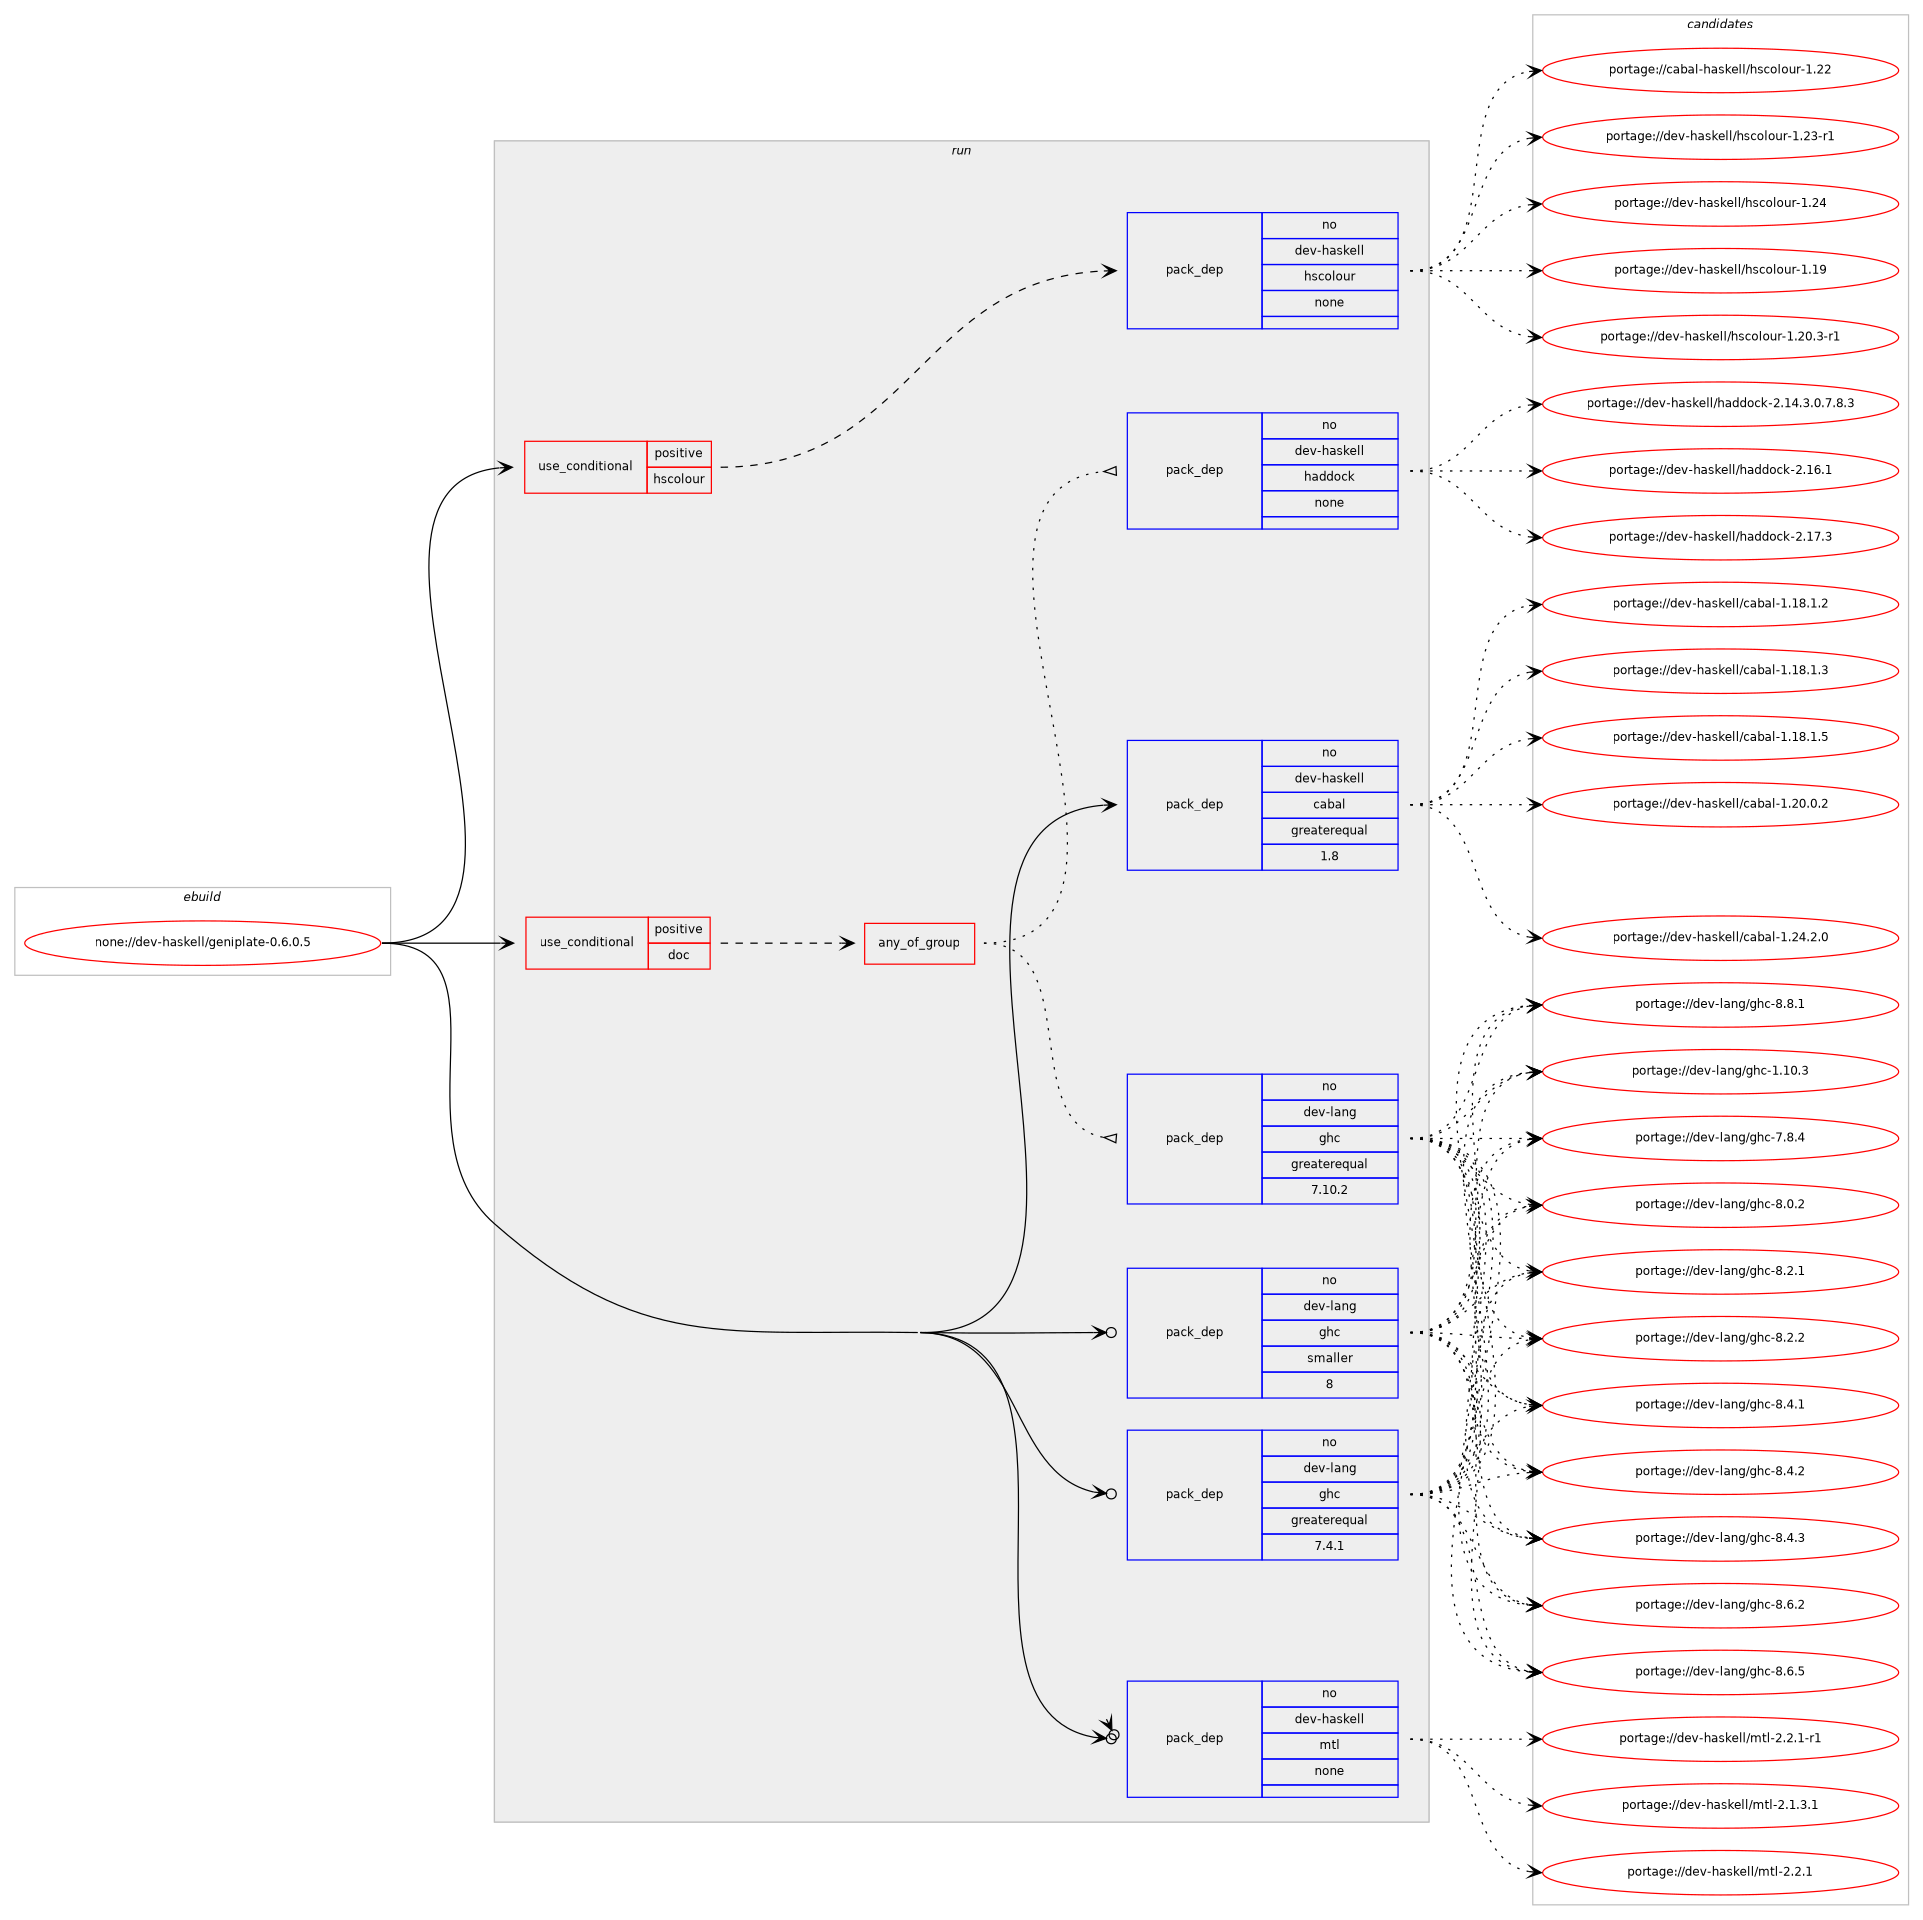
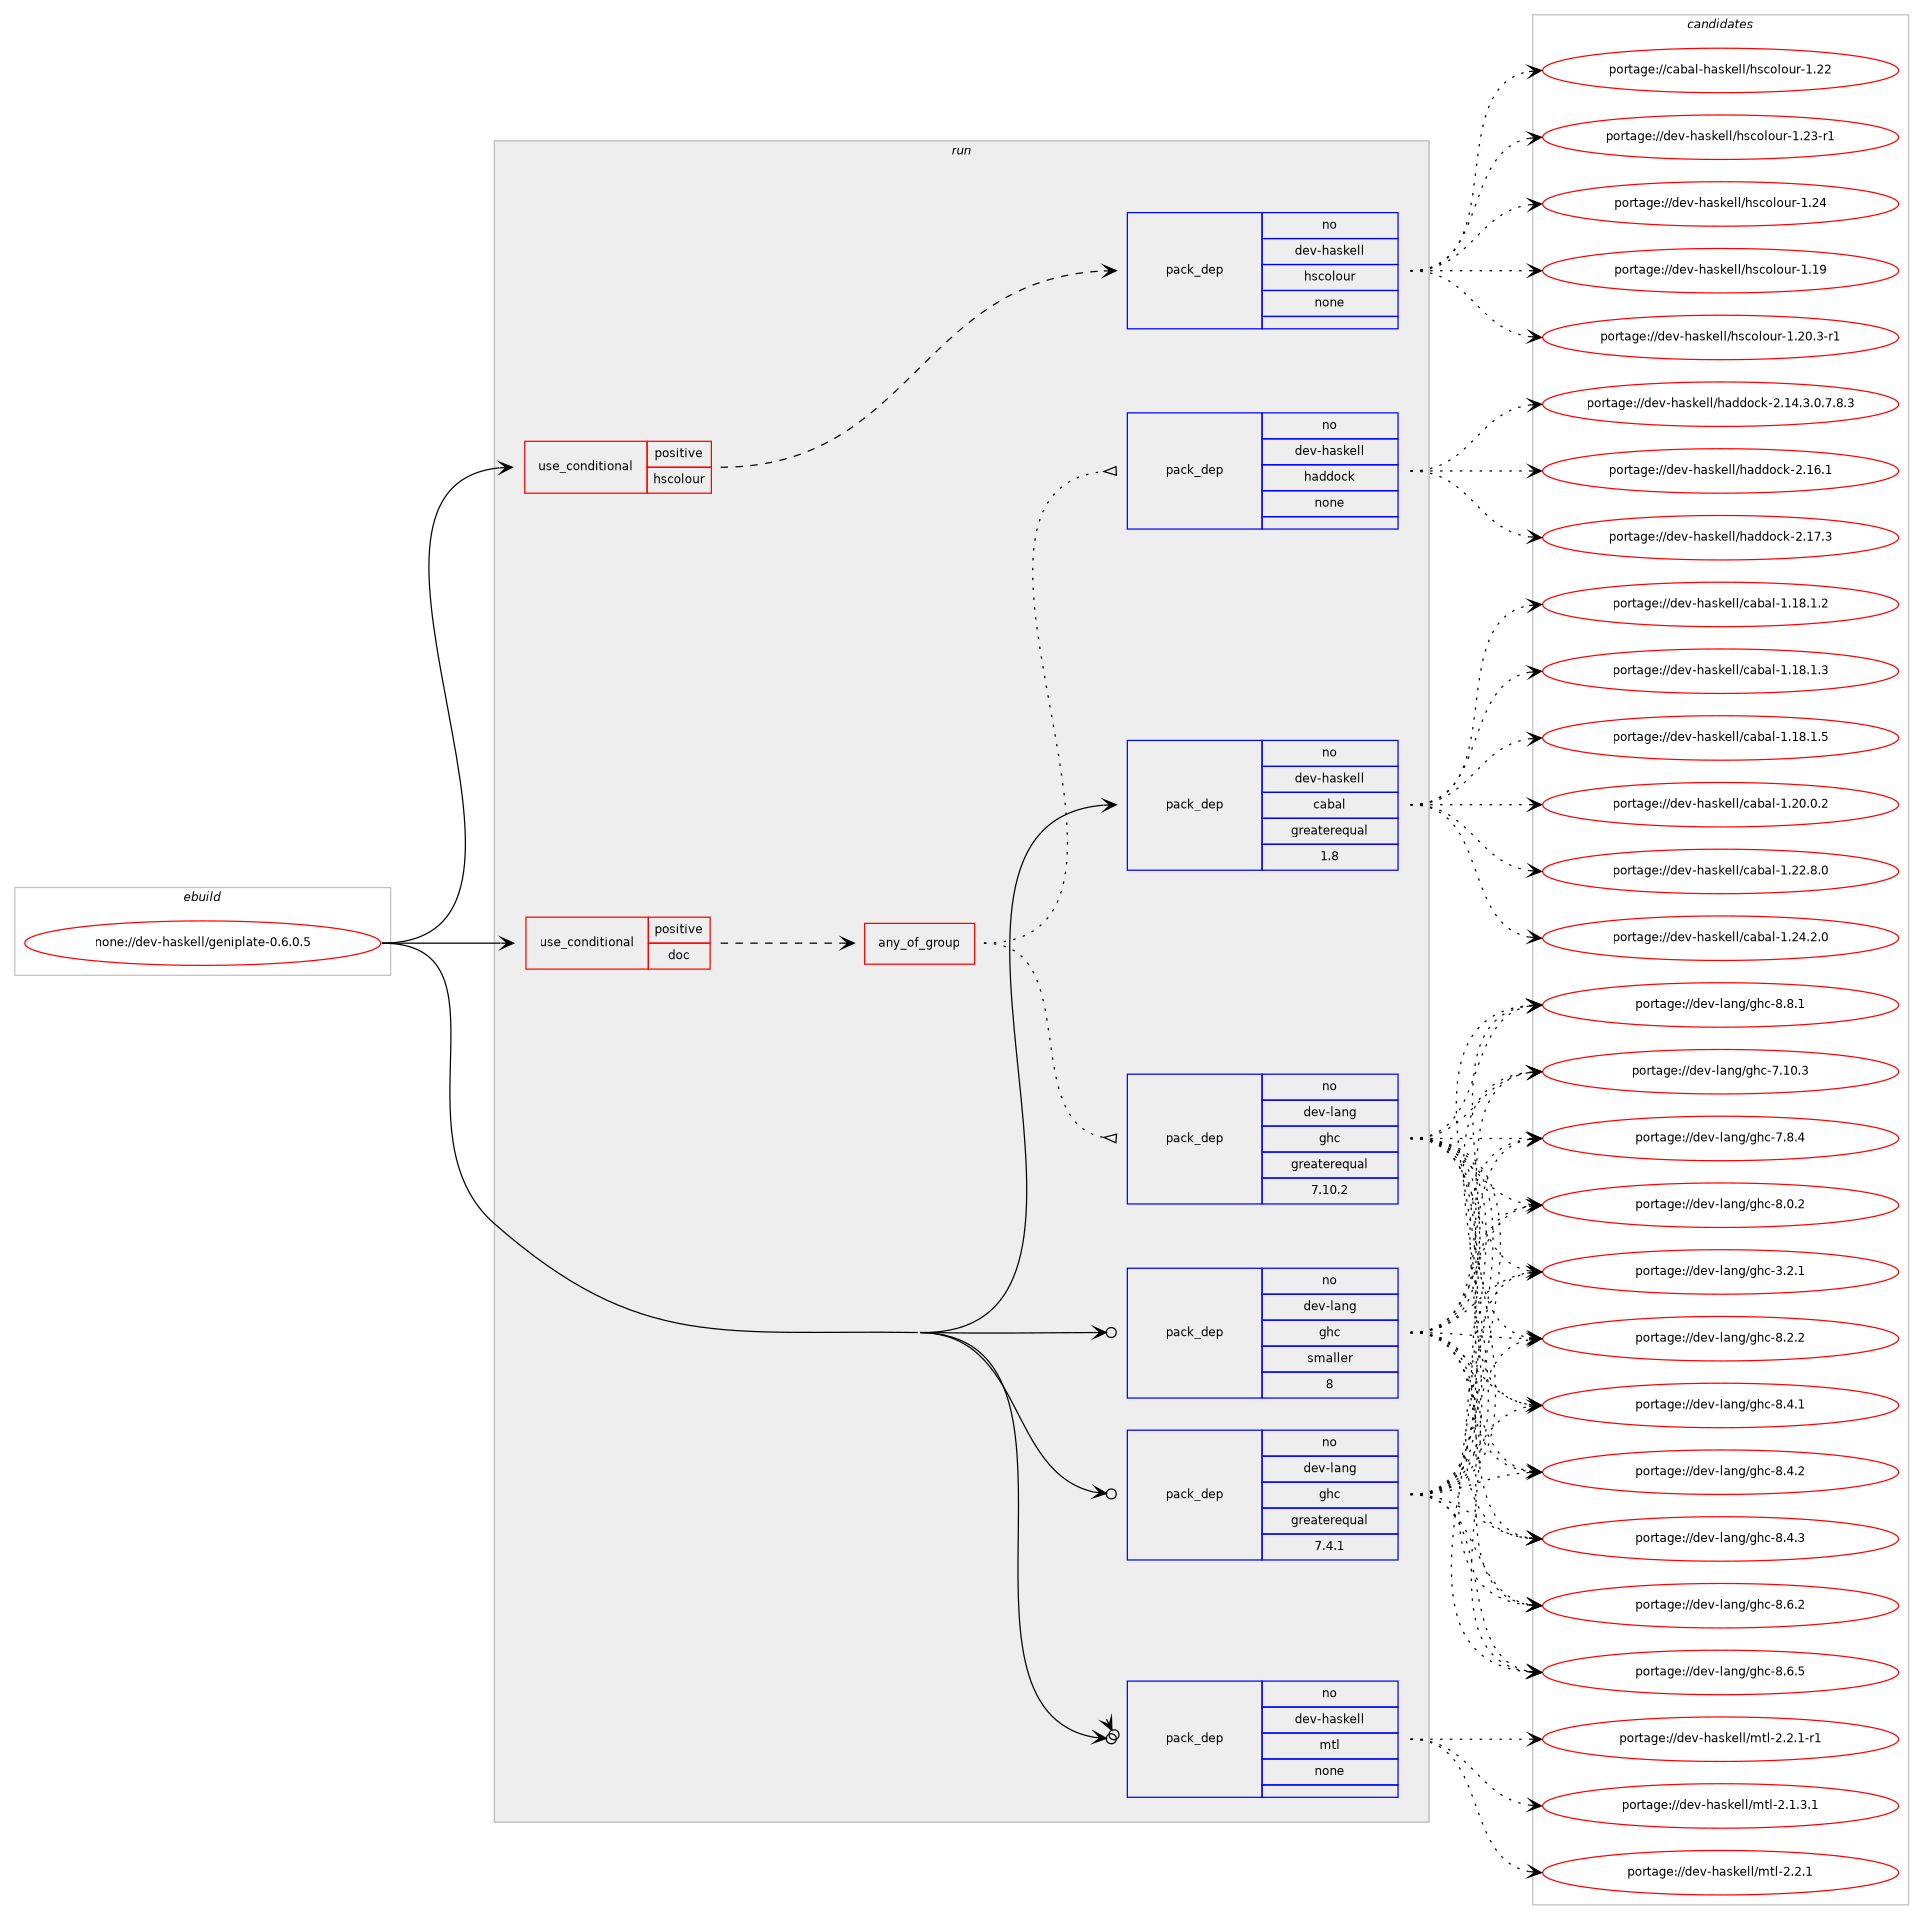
node "portage://dev-haskell/cabal-1.22.8.0": added
node "portage://dev-lang/ghc-1.10.3": label "portage://dev-lang/ghc-1.10.3" -> "portage://dev-lang/ghc-7.10.3"
node "portage://dev-lang/ghc-8.2.1": label "portage://dev-lang/ghc-8.2.1" -> "portage://dev-lang/ghc-3.2.1"
